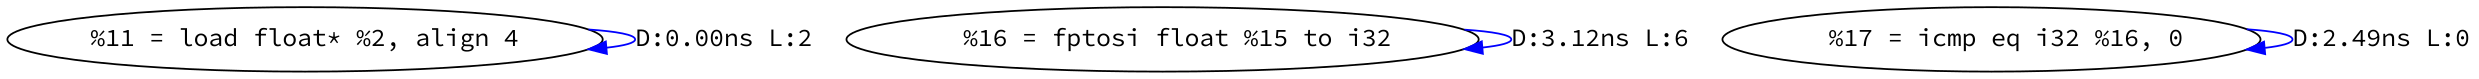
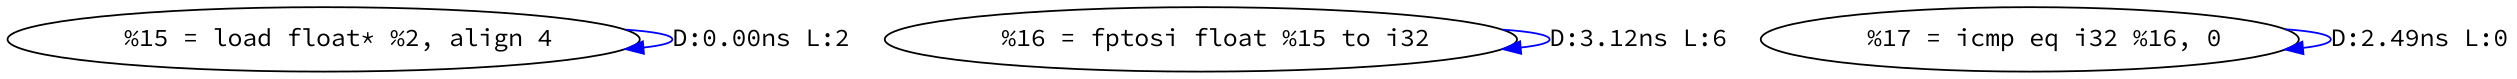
node "%11 = load float* %2, align 4": label "%11 = load float* %2, align 4" -> "%15 = load float* %2, align 4"
